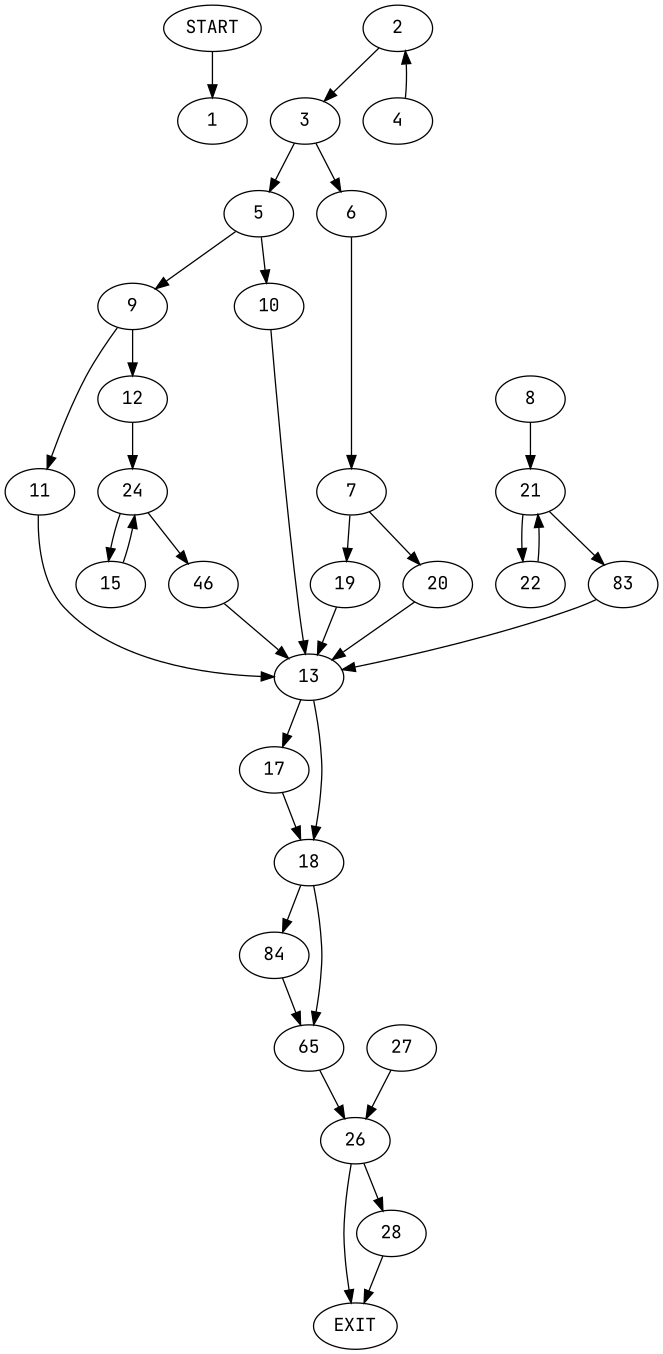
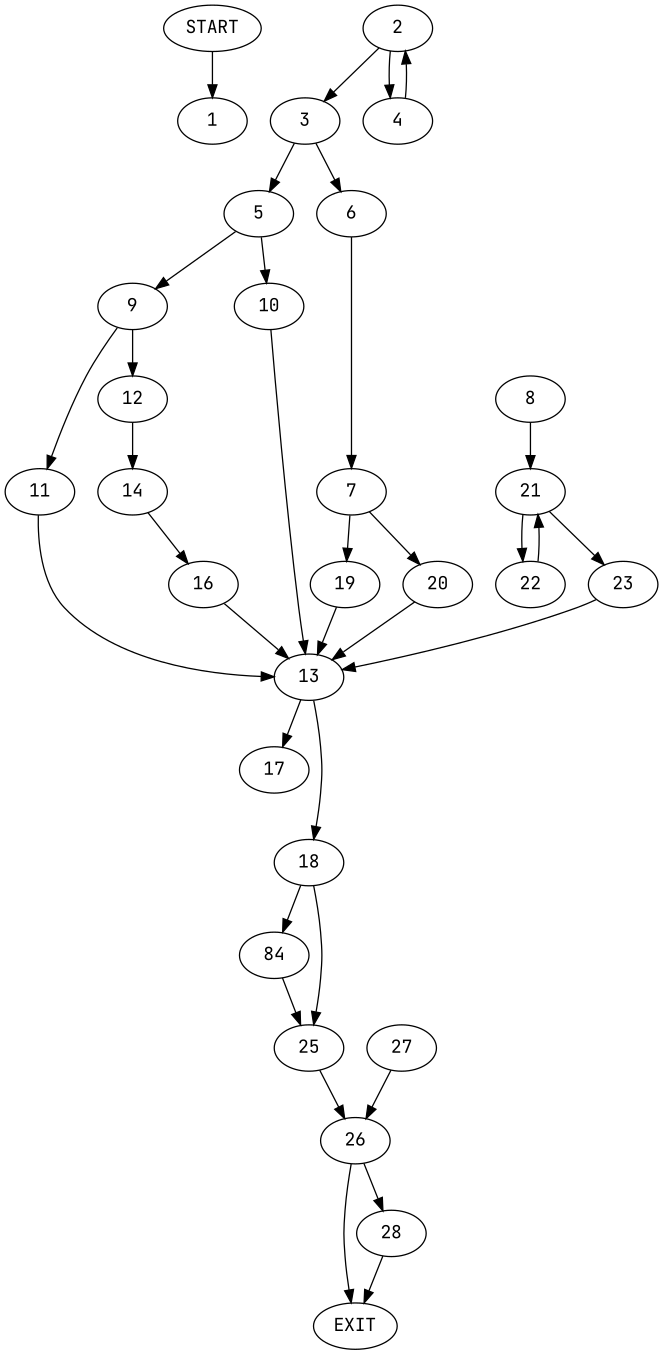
edge "2" -> "4": added
node "24": label "24" -> "14"
node "15": removed
node "46": label "46" -> "16"
node "83": label "83" -> "23"
edge "17" -> "18": removed
node "65": label "65" -> "25"
